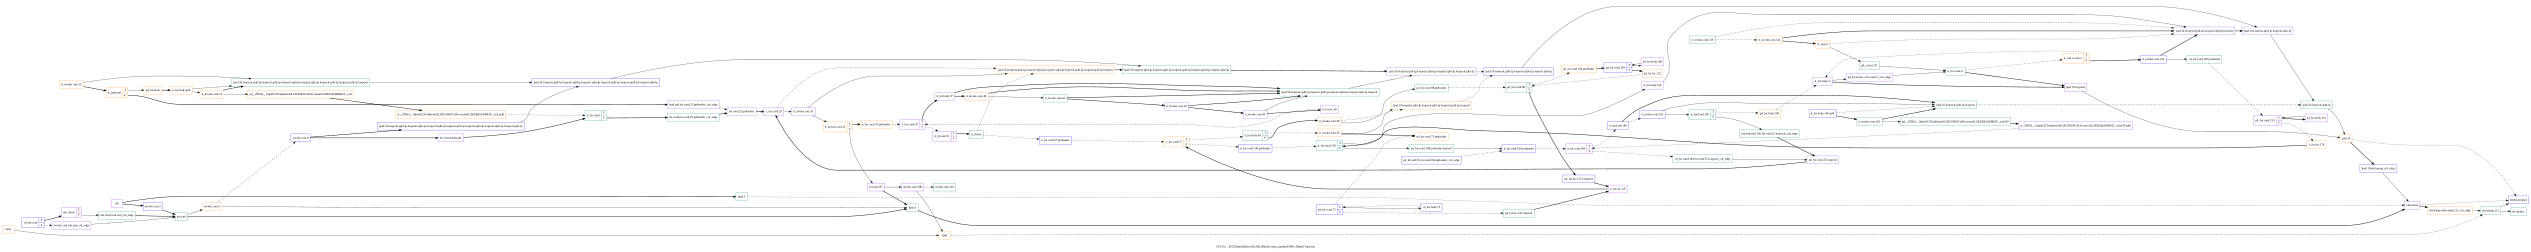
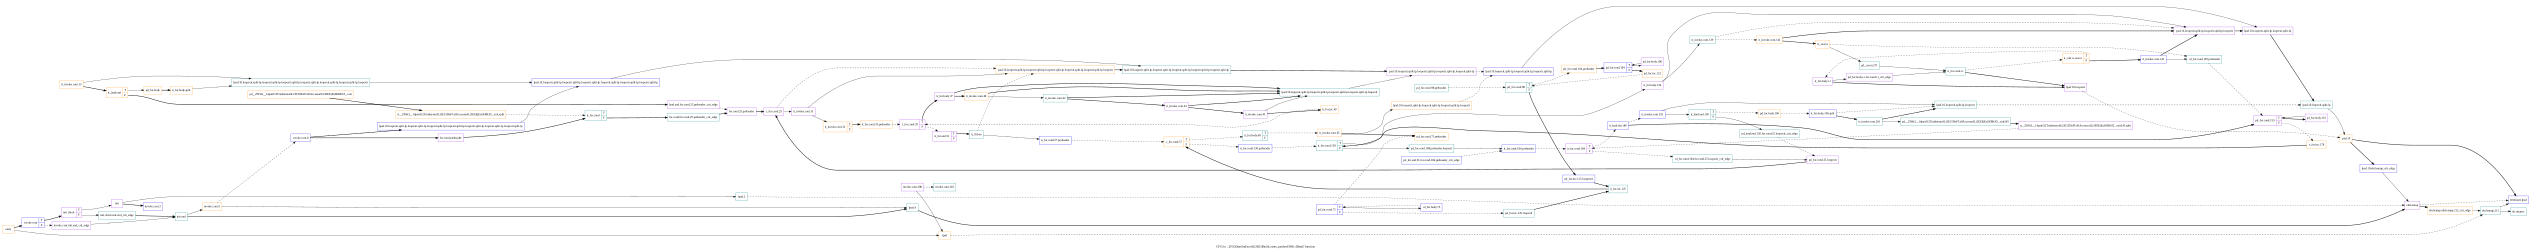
edge "it_.noexc" -> "lpad.10.loopexit.split-lp.loopexit.split-lp.loopexit": now "it_.noexc" -> "pd_for.cond.159.preheader"
edge "it_for.body.134" -> "it_invoke.cont.139": added
edge "lpad.10.loopexit.split-lp.loopexit.split-lp" -> "lpad.10.loopexit.split-lp": style solid -> bold
node "it_invoke.cont.22": removed
edge "it_land.rhs.186" -> "lpad.10.loopexit.split-lp.loopexit": now "it_land.rhs.186" -> "pd_for.cond.159"
edge "pd_for.body.196" -> "it_for.body.i.i": now "pd_for.body.196" -> "it_for.body.196.split"
node "it_for.inc.49": color purple -> darkorange
node "it_invoke.cont.90": removed
edge "lpad.10.loopexit" -> "lpad.10": style solid -> dashed
edge "it_if.then" -> "it_for.cond.57.preheader": style dashed -> solid
edge "pd_land.end.195.for.cond.25.loopexit_crit_edge" -> "pd_for.cond.25.loopexit": style bold -> dashed
edge "lpad.10" -> "terminate.lpad": style dashed -> bold
node "for.end.207": removed
node "it_for.inc.125": color purple -> teal
edge "init" -> "lpad.2": style bold -> solid
edge "init.check" -> "init": added
edge "invoke.cont.3" -> "init.end": removed
edge "entry" -> "invoke.cont": added
